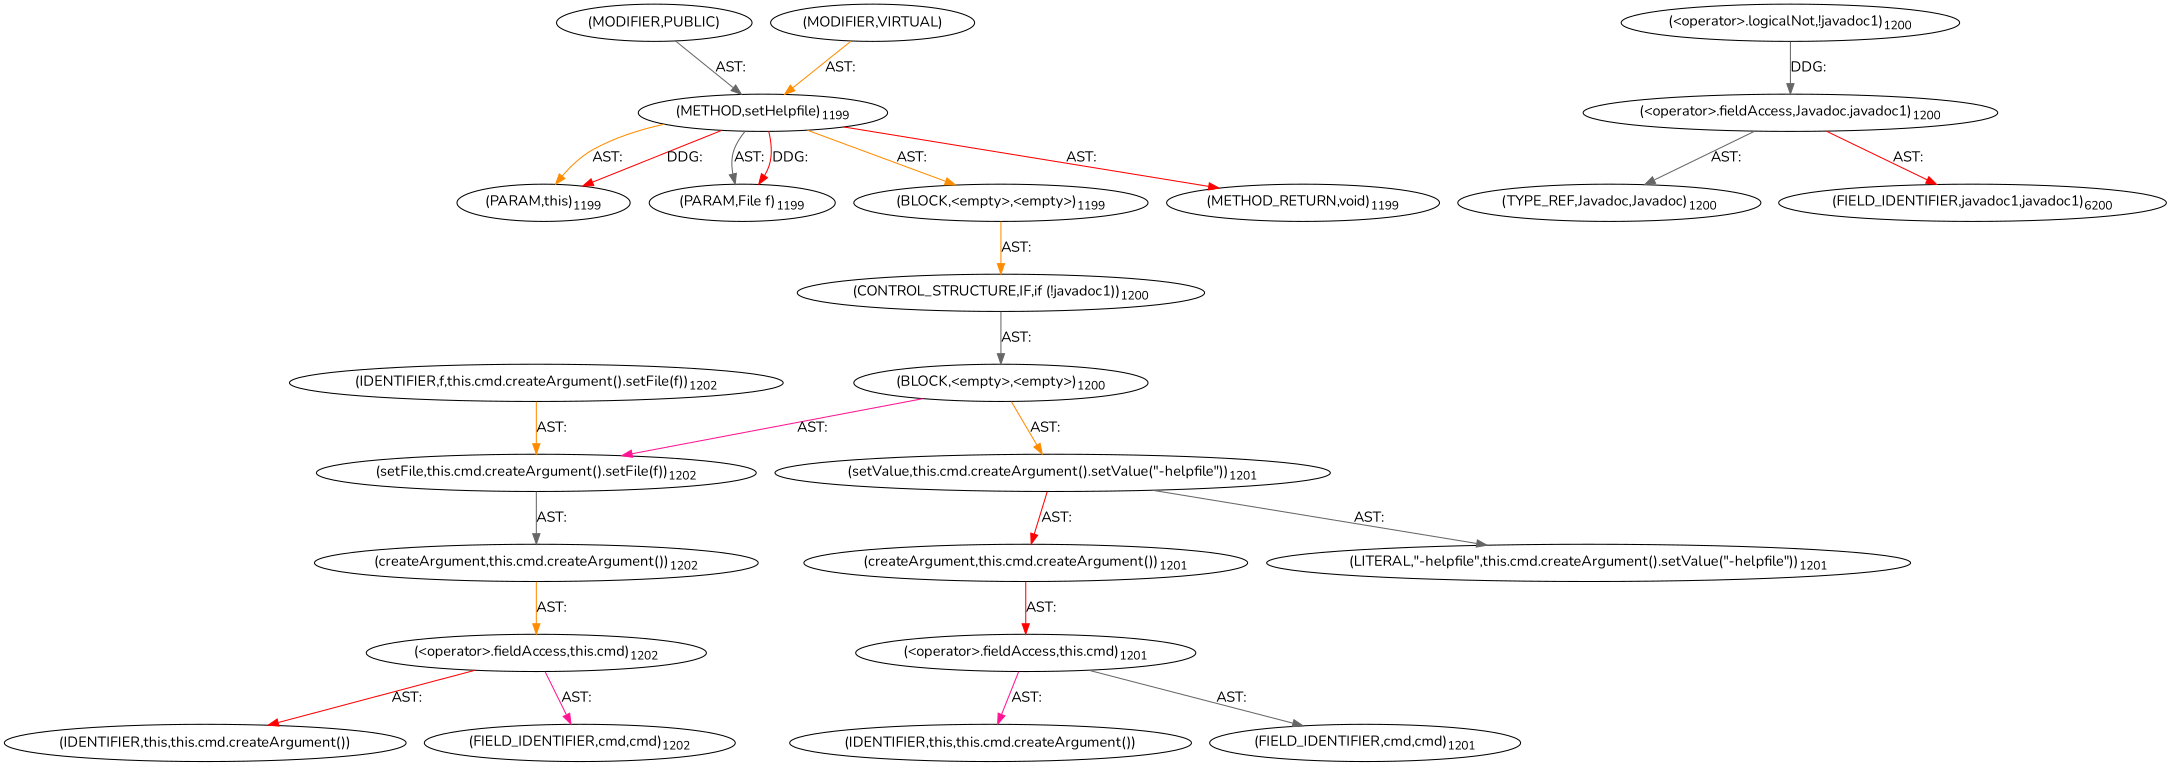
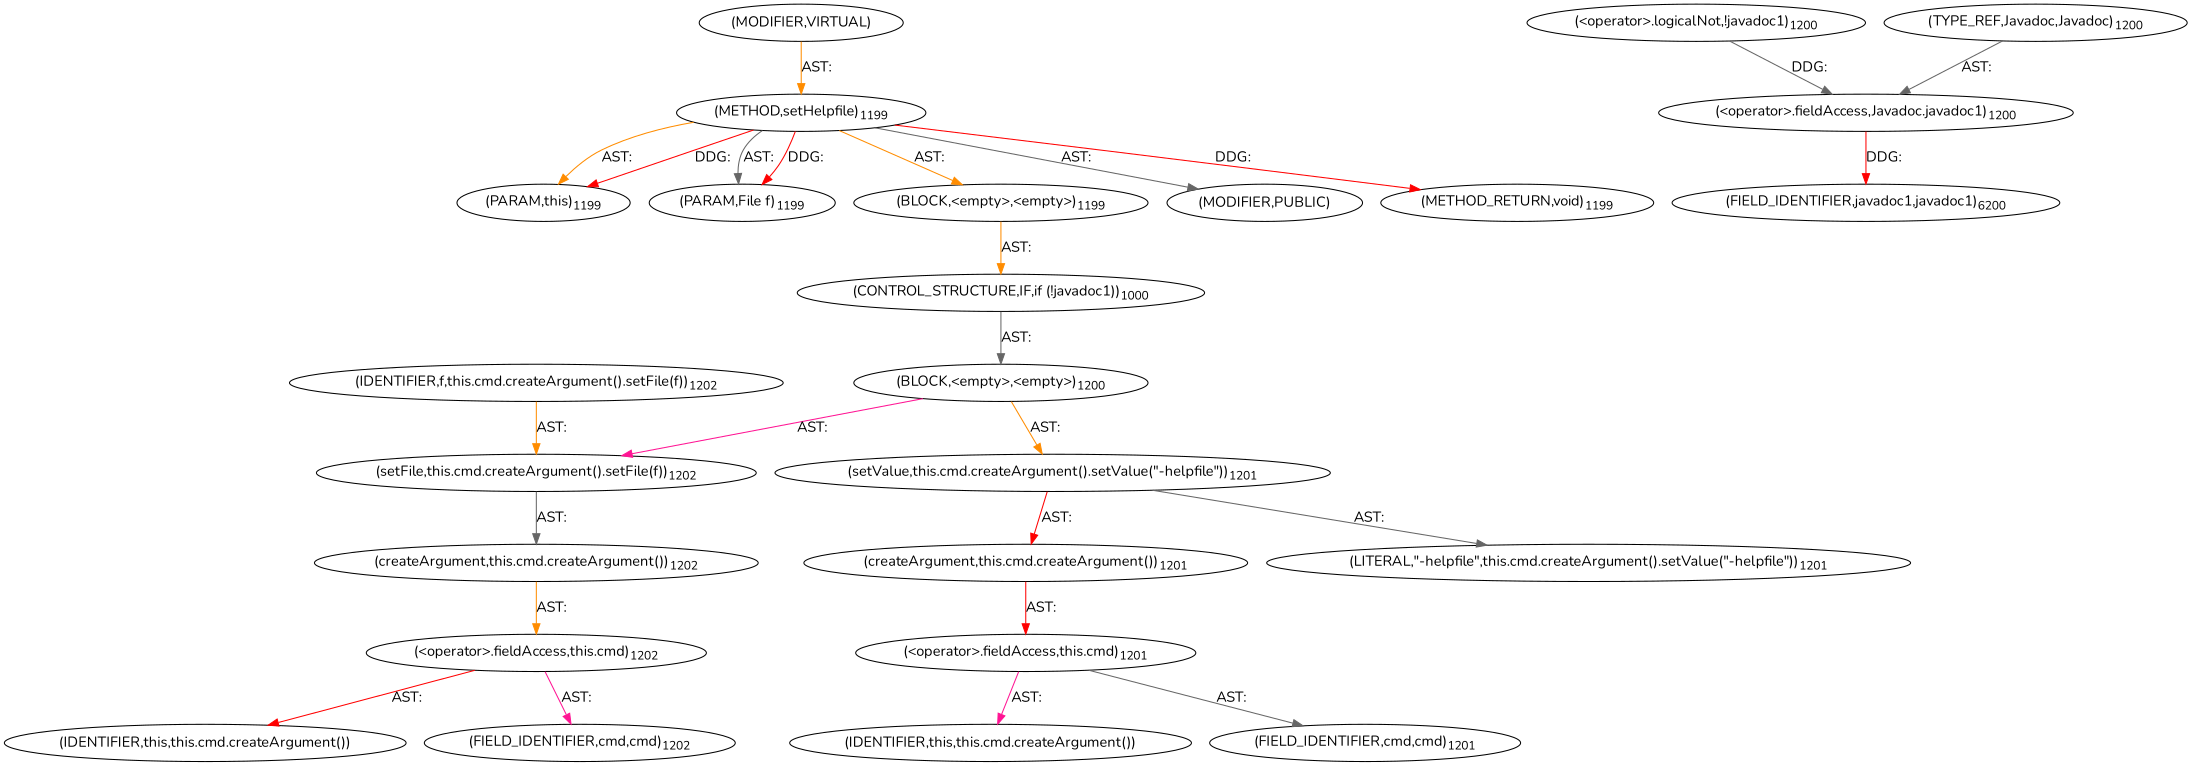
edge "(MODIFIER,PUBLIC)" -> "(METHOD,setHelpfile)": reversed
edge "(<operator>.fieldAccess,Javadoc.javadoc1)" -> "(TYPE_REF,Javadoc,Javadoc)": reversed
edge "(METHOD,setHelpfile)" -> "(METHOD_RETURN,void)": label "AST: " -> "DDG: "
edge "(<operator>.fieldAccess,Javadoc.javadoc1)" -> "(FIELD_IDENTIFIER,javadoc1,javadoc1)": label "AST: " -> "DDG: "
node "(CONTROL_STRUCTURE,IF,if (!javadoc1))": text "1200" -> "1000"
